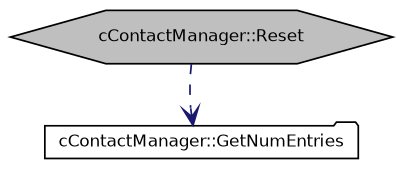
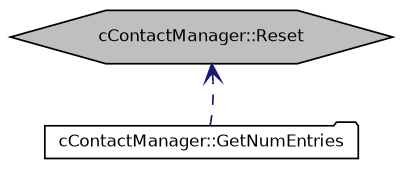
edge "cContactManager::Reset" -> "cContactManager::GetNumEntries": reversed
